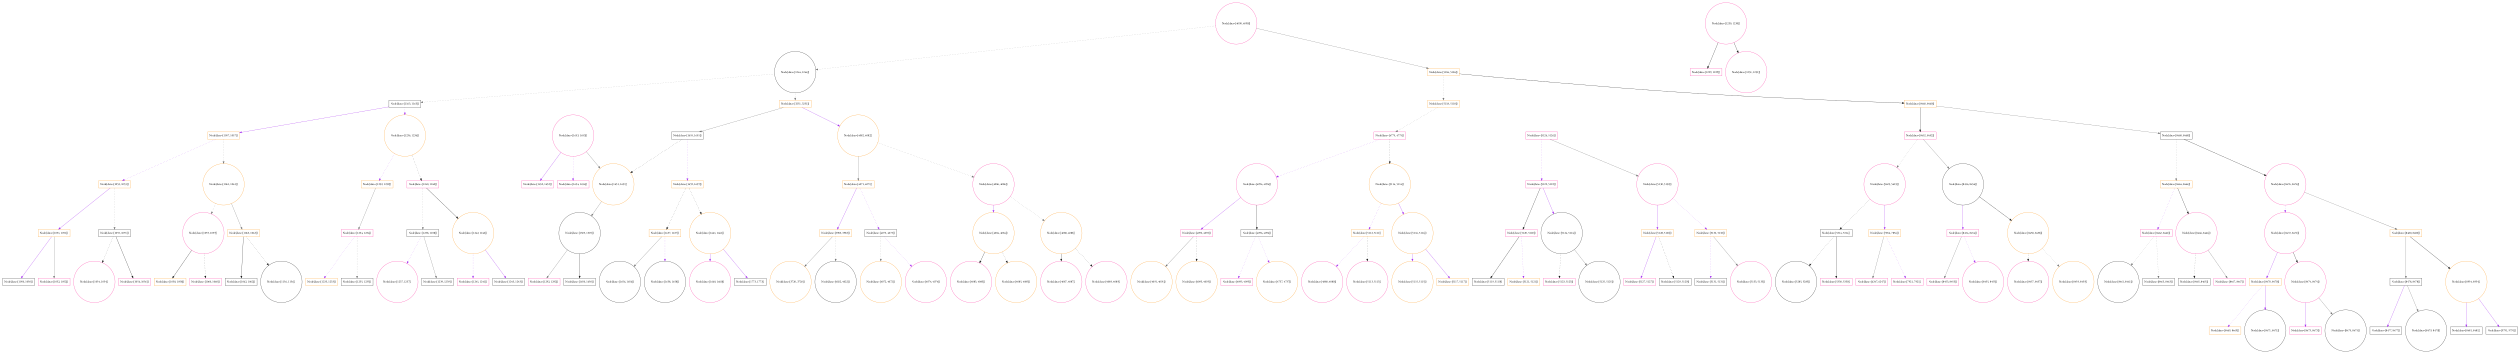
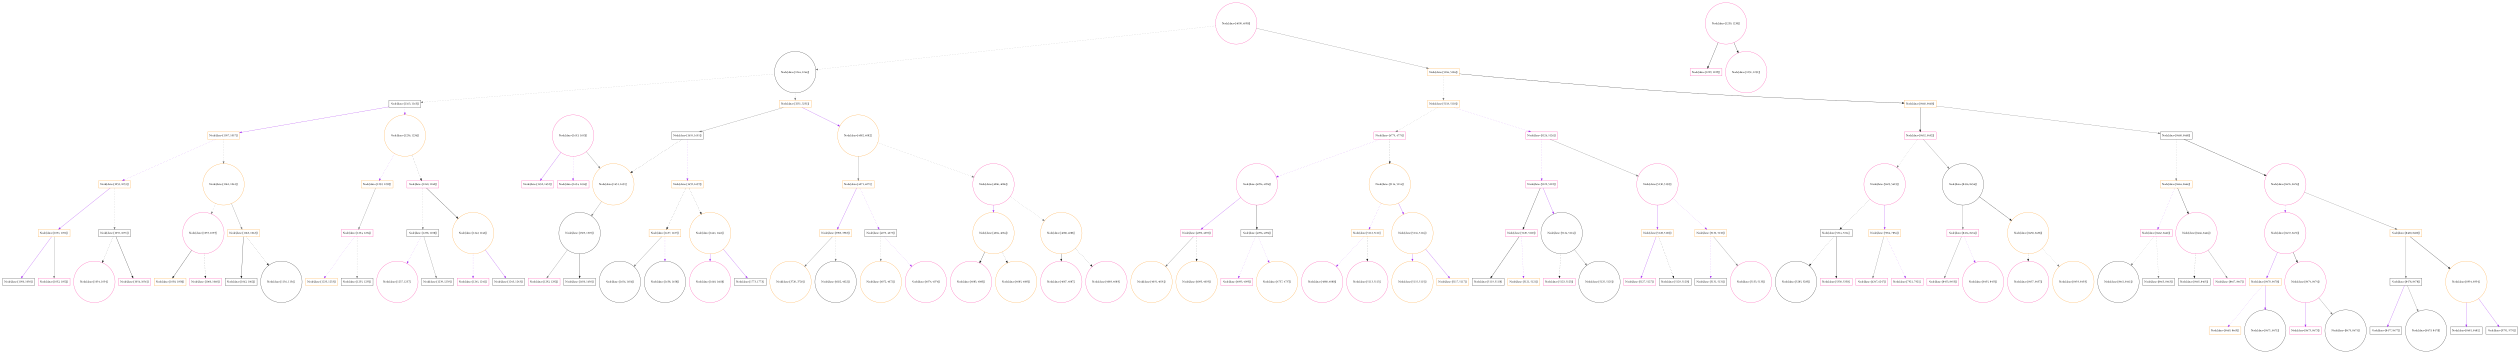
edge "Node{data=[5118, 5118]}" -> "Node{data=[5126, 5126]}": added
edge "Node{data=[8456, 8456]}" -> "Node{data=[8454, 8454]}": color purple -> gray40
